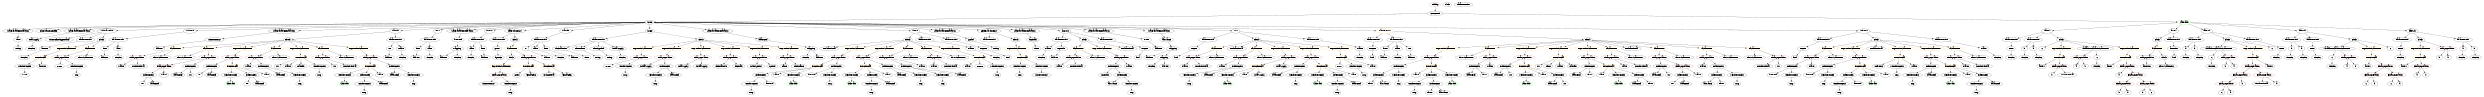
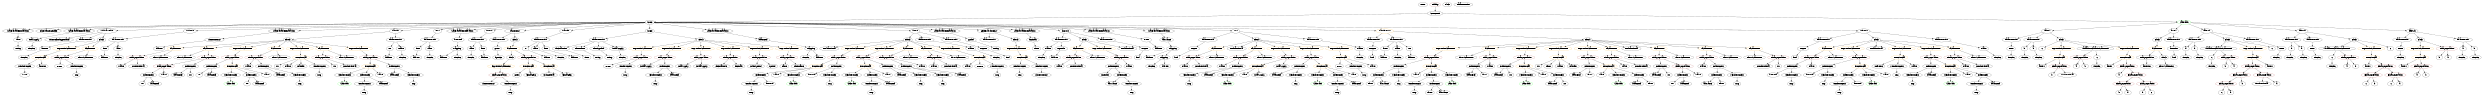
node "Enter": added
node "safeMul_TOD27": label "safeMul_TOD27" -> "play_TOD27"
